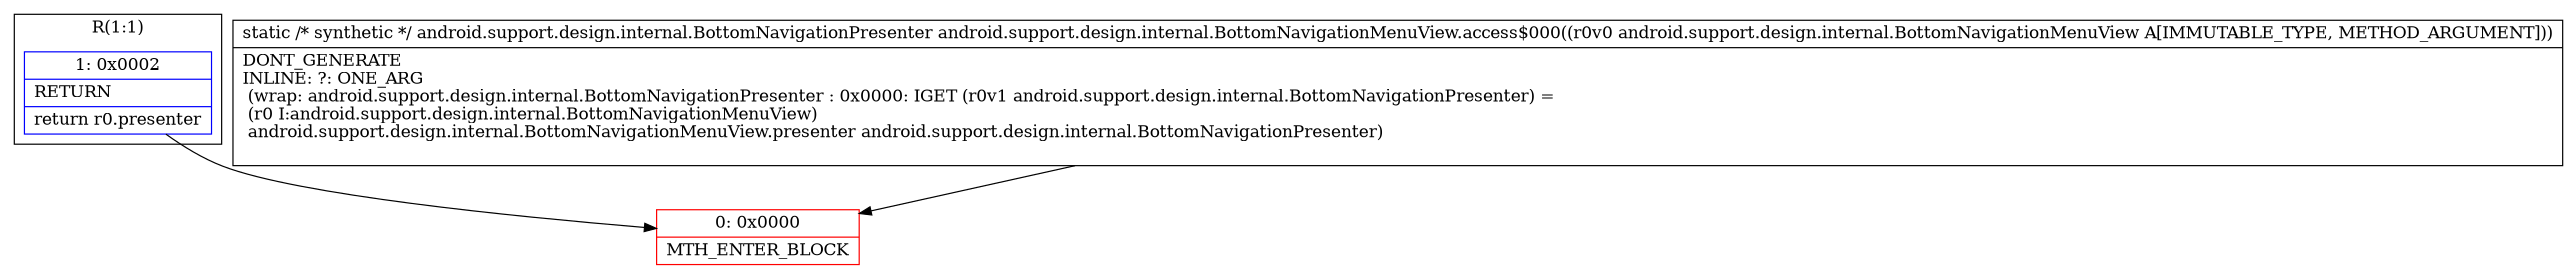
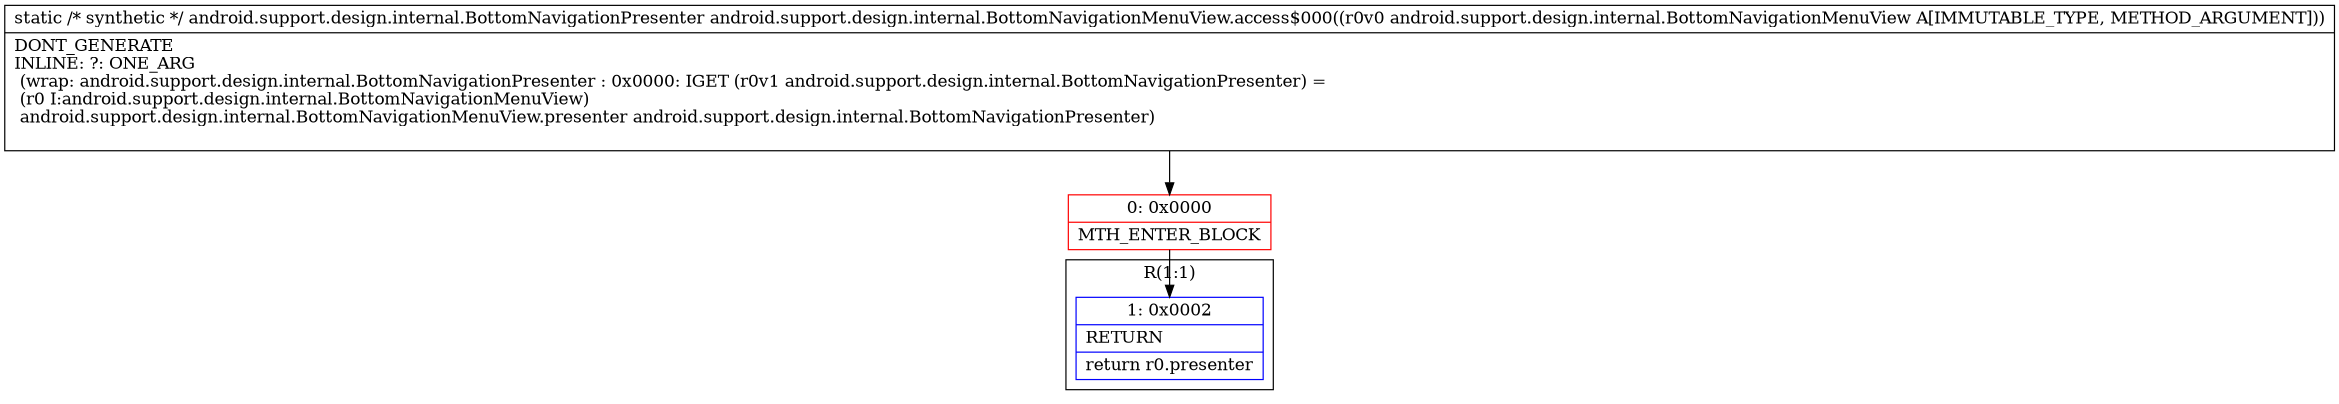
edge "1: 0x0002" -> "0: 0x0000": reversed
